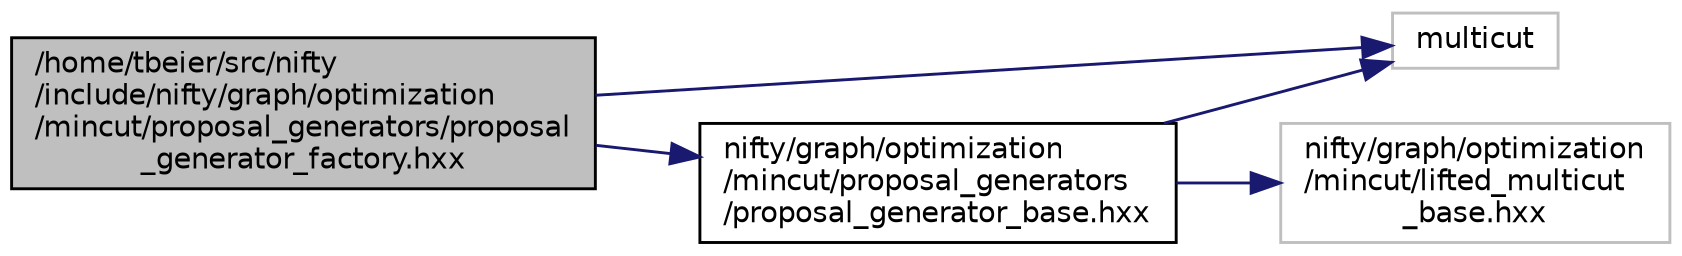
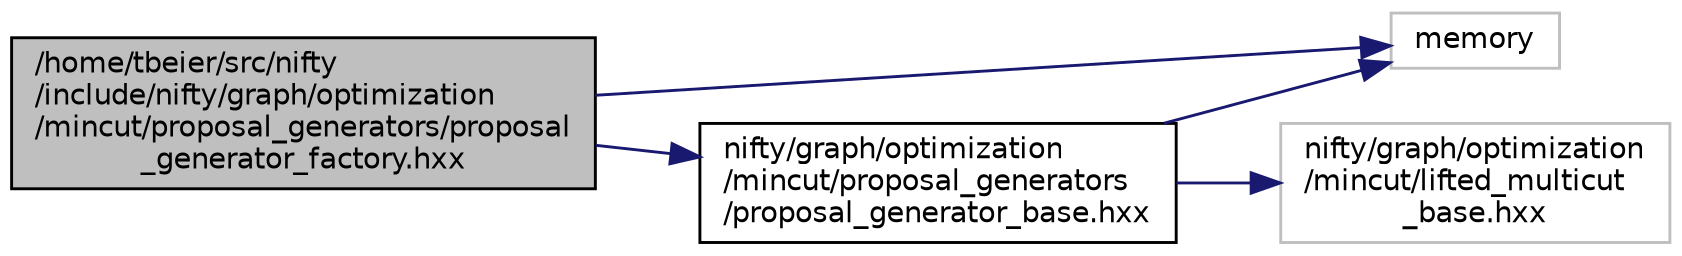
node "multicut": label "multicut" -> "memory"
